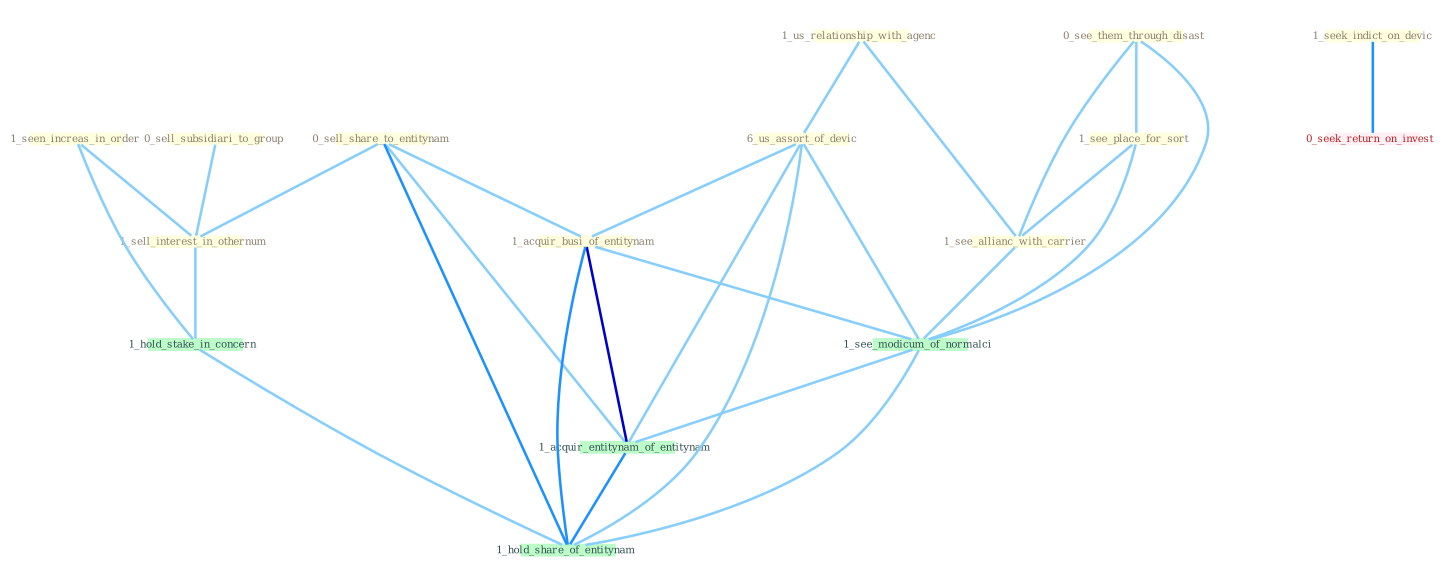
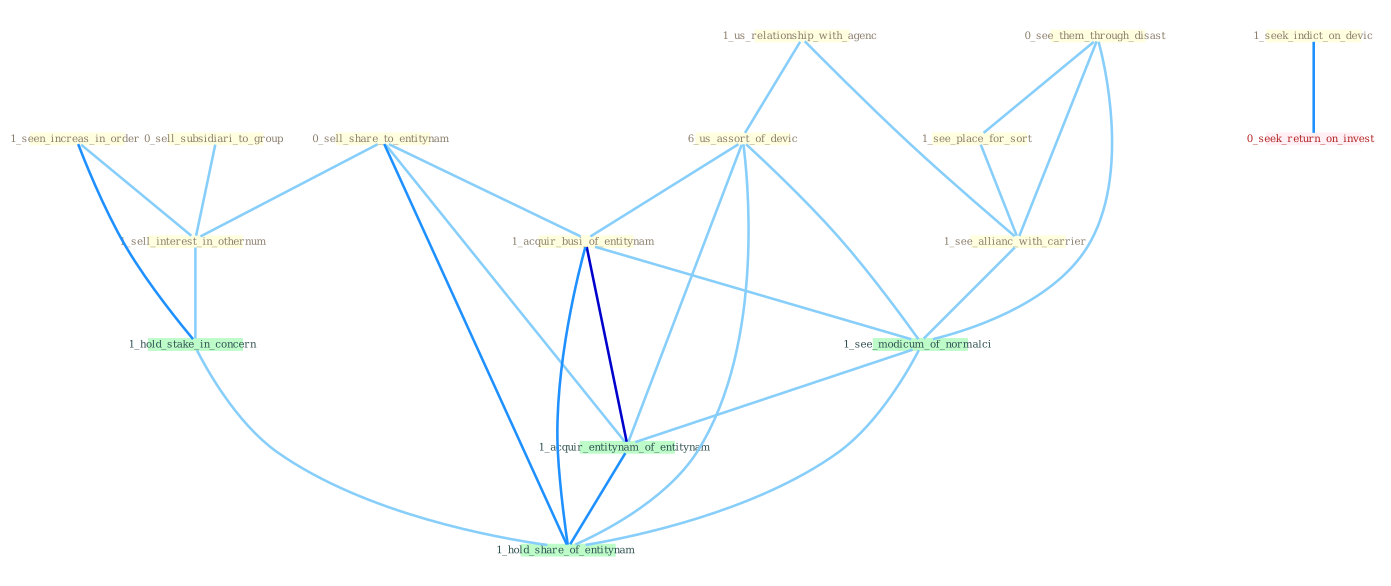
edge "1_seen_increas_in_order" -- "1_hold_stake_in_concern": color #87cefa -> #1e90ff
edge "1_see_place_for_sort" -- "1_see_modicum_of_normalci": removed
